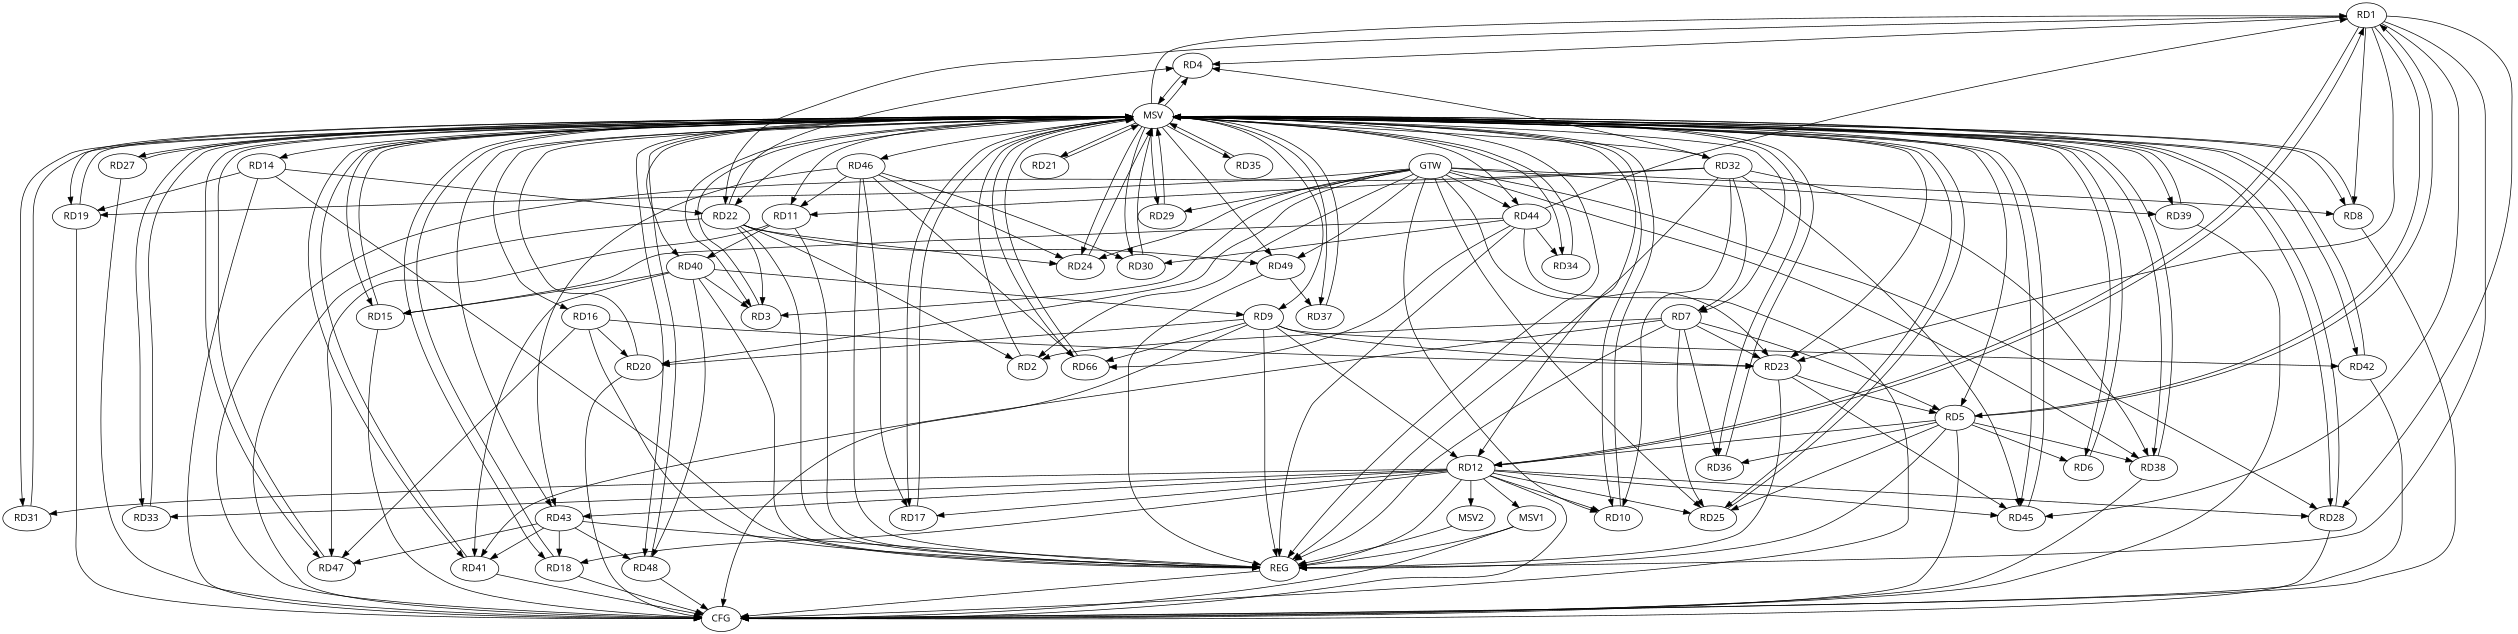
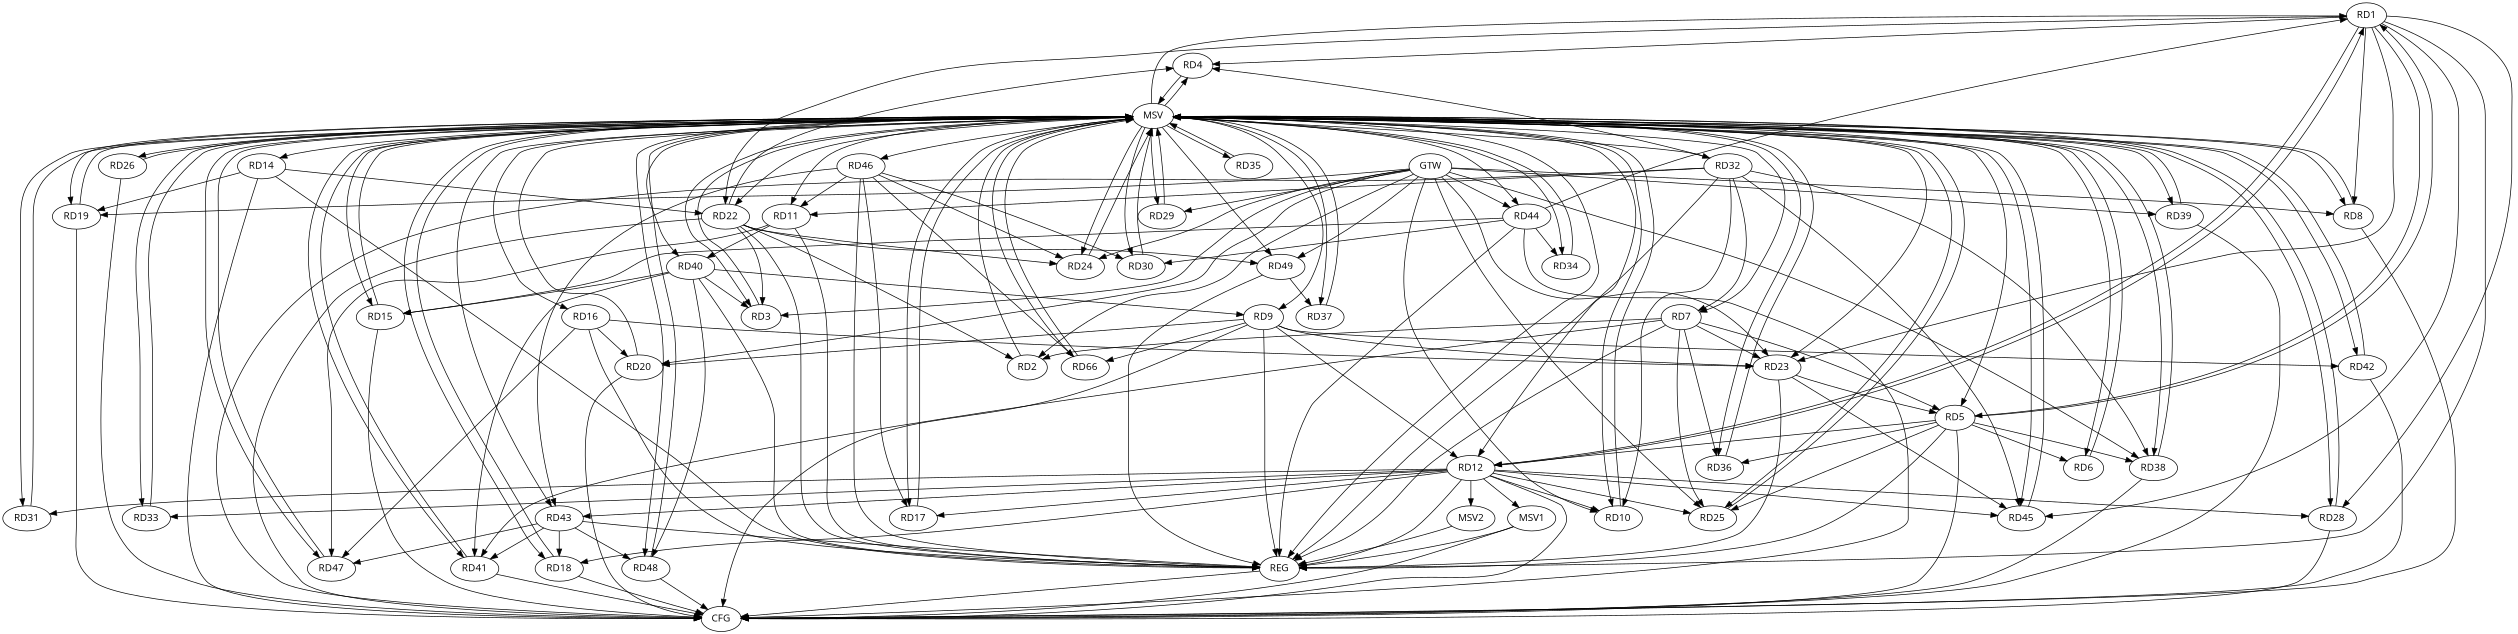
node "RD27": label "RD27" -> "RD26"
node "RD21": removed
edge "GTW" -> "RD28": removed
edge "RD44" -> "RD66": removed
